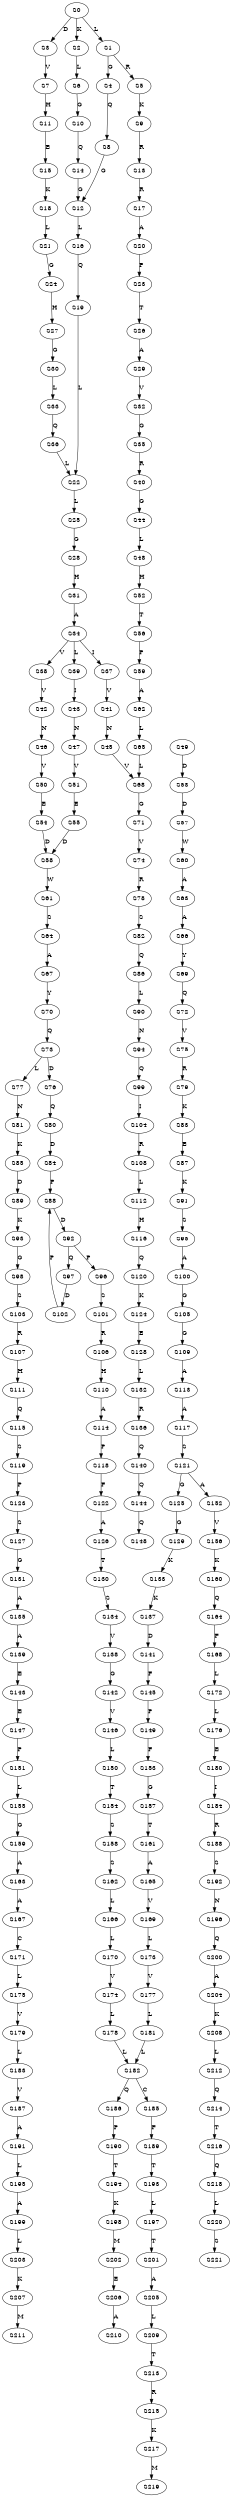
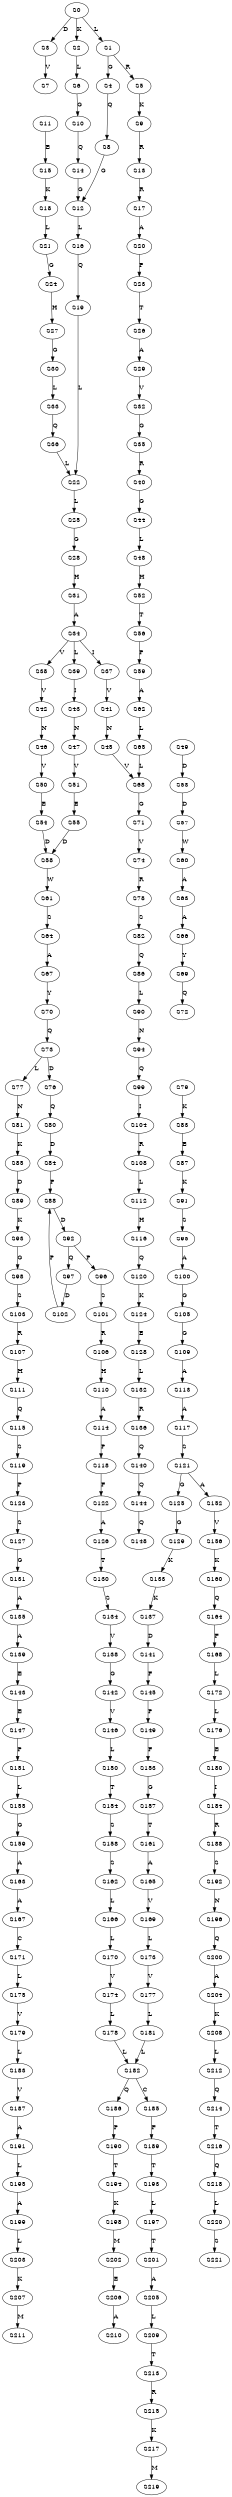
edge "S7" -> "S11": removed, label "H"
node "S75": removed
